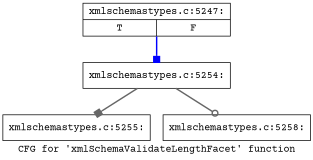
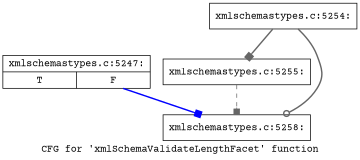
edge "xmlschemastypes.c:5247:" -> "xmlschemastypes.c:5254:": now "xmlschemastypes.c:5247:" -> "xmlschemastypes.c:5258:"
edge "xmlschemastypes.c:5255:" -> "xmlschemastypes.c:5258:": added
